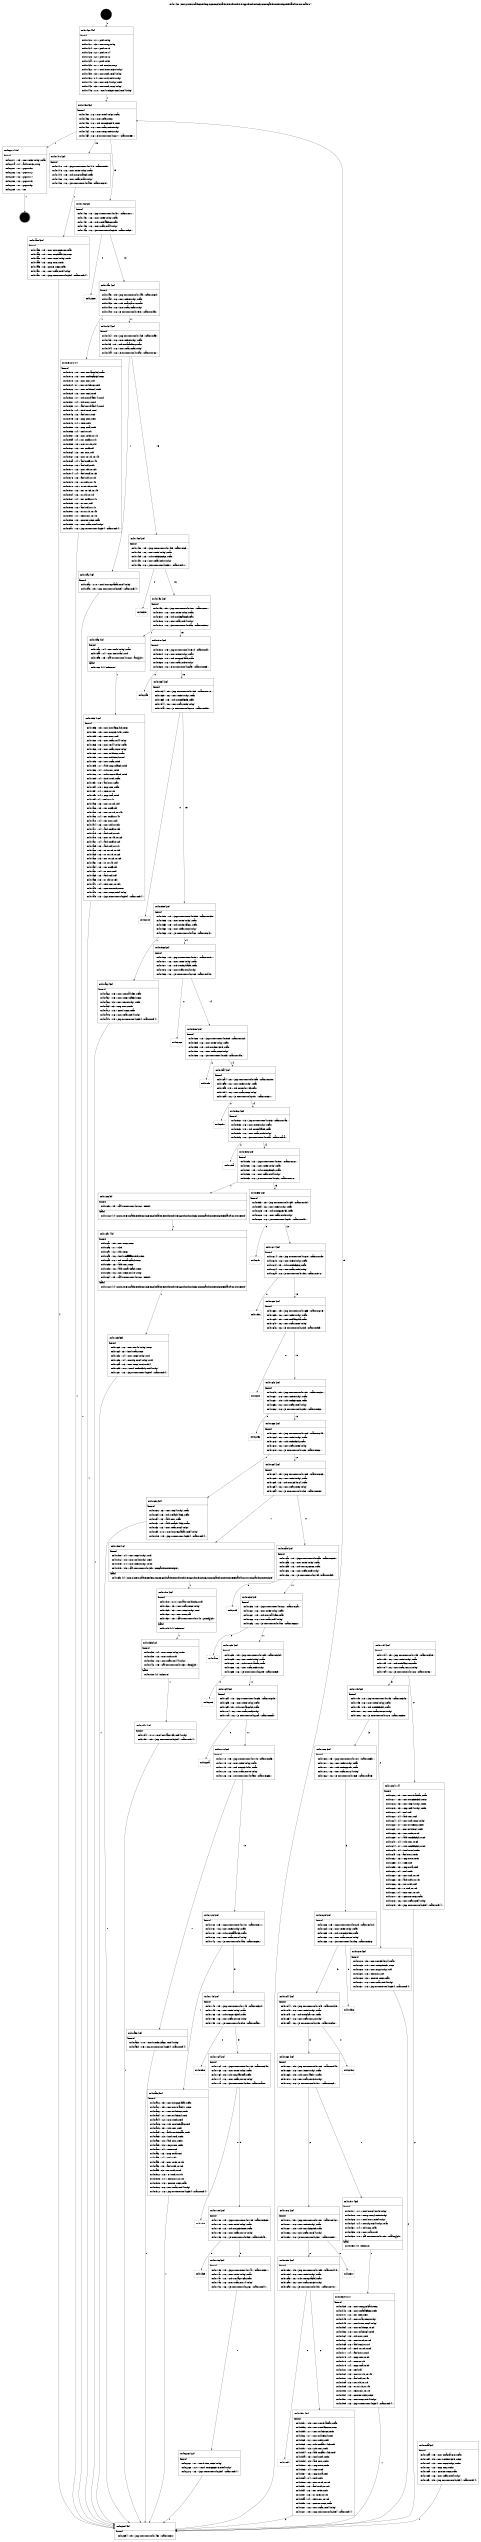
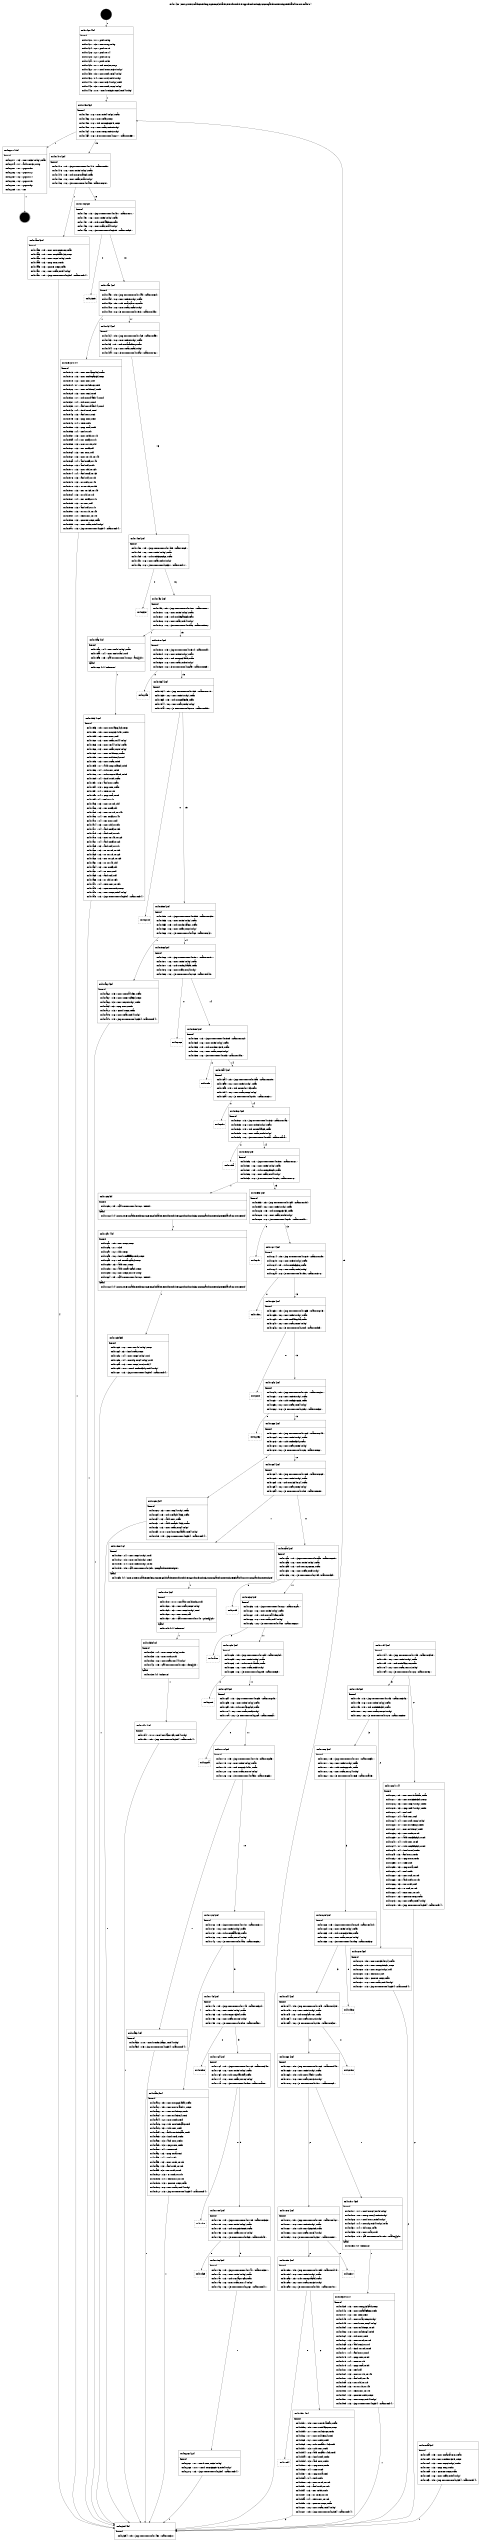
edge "0x401450 [32]" -> "0x40148c [28]": now "0x401470 [28]" -> "0x40148c [28]"
node "0x401ba2 [15]": removed
